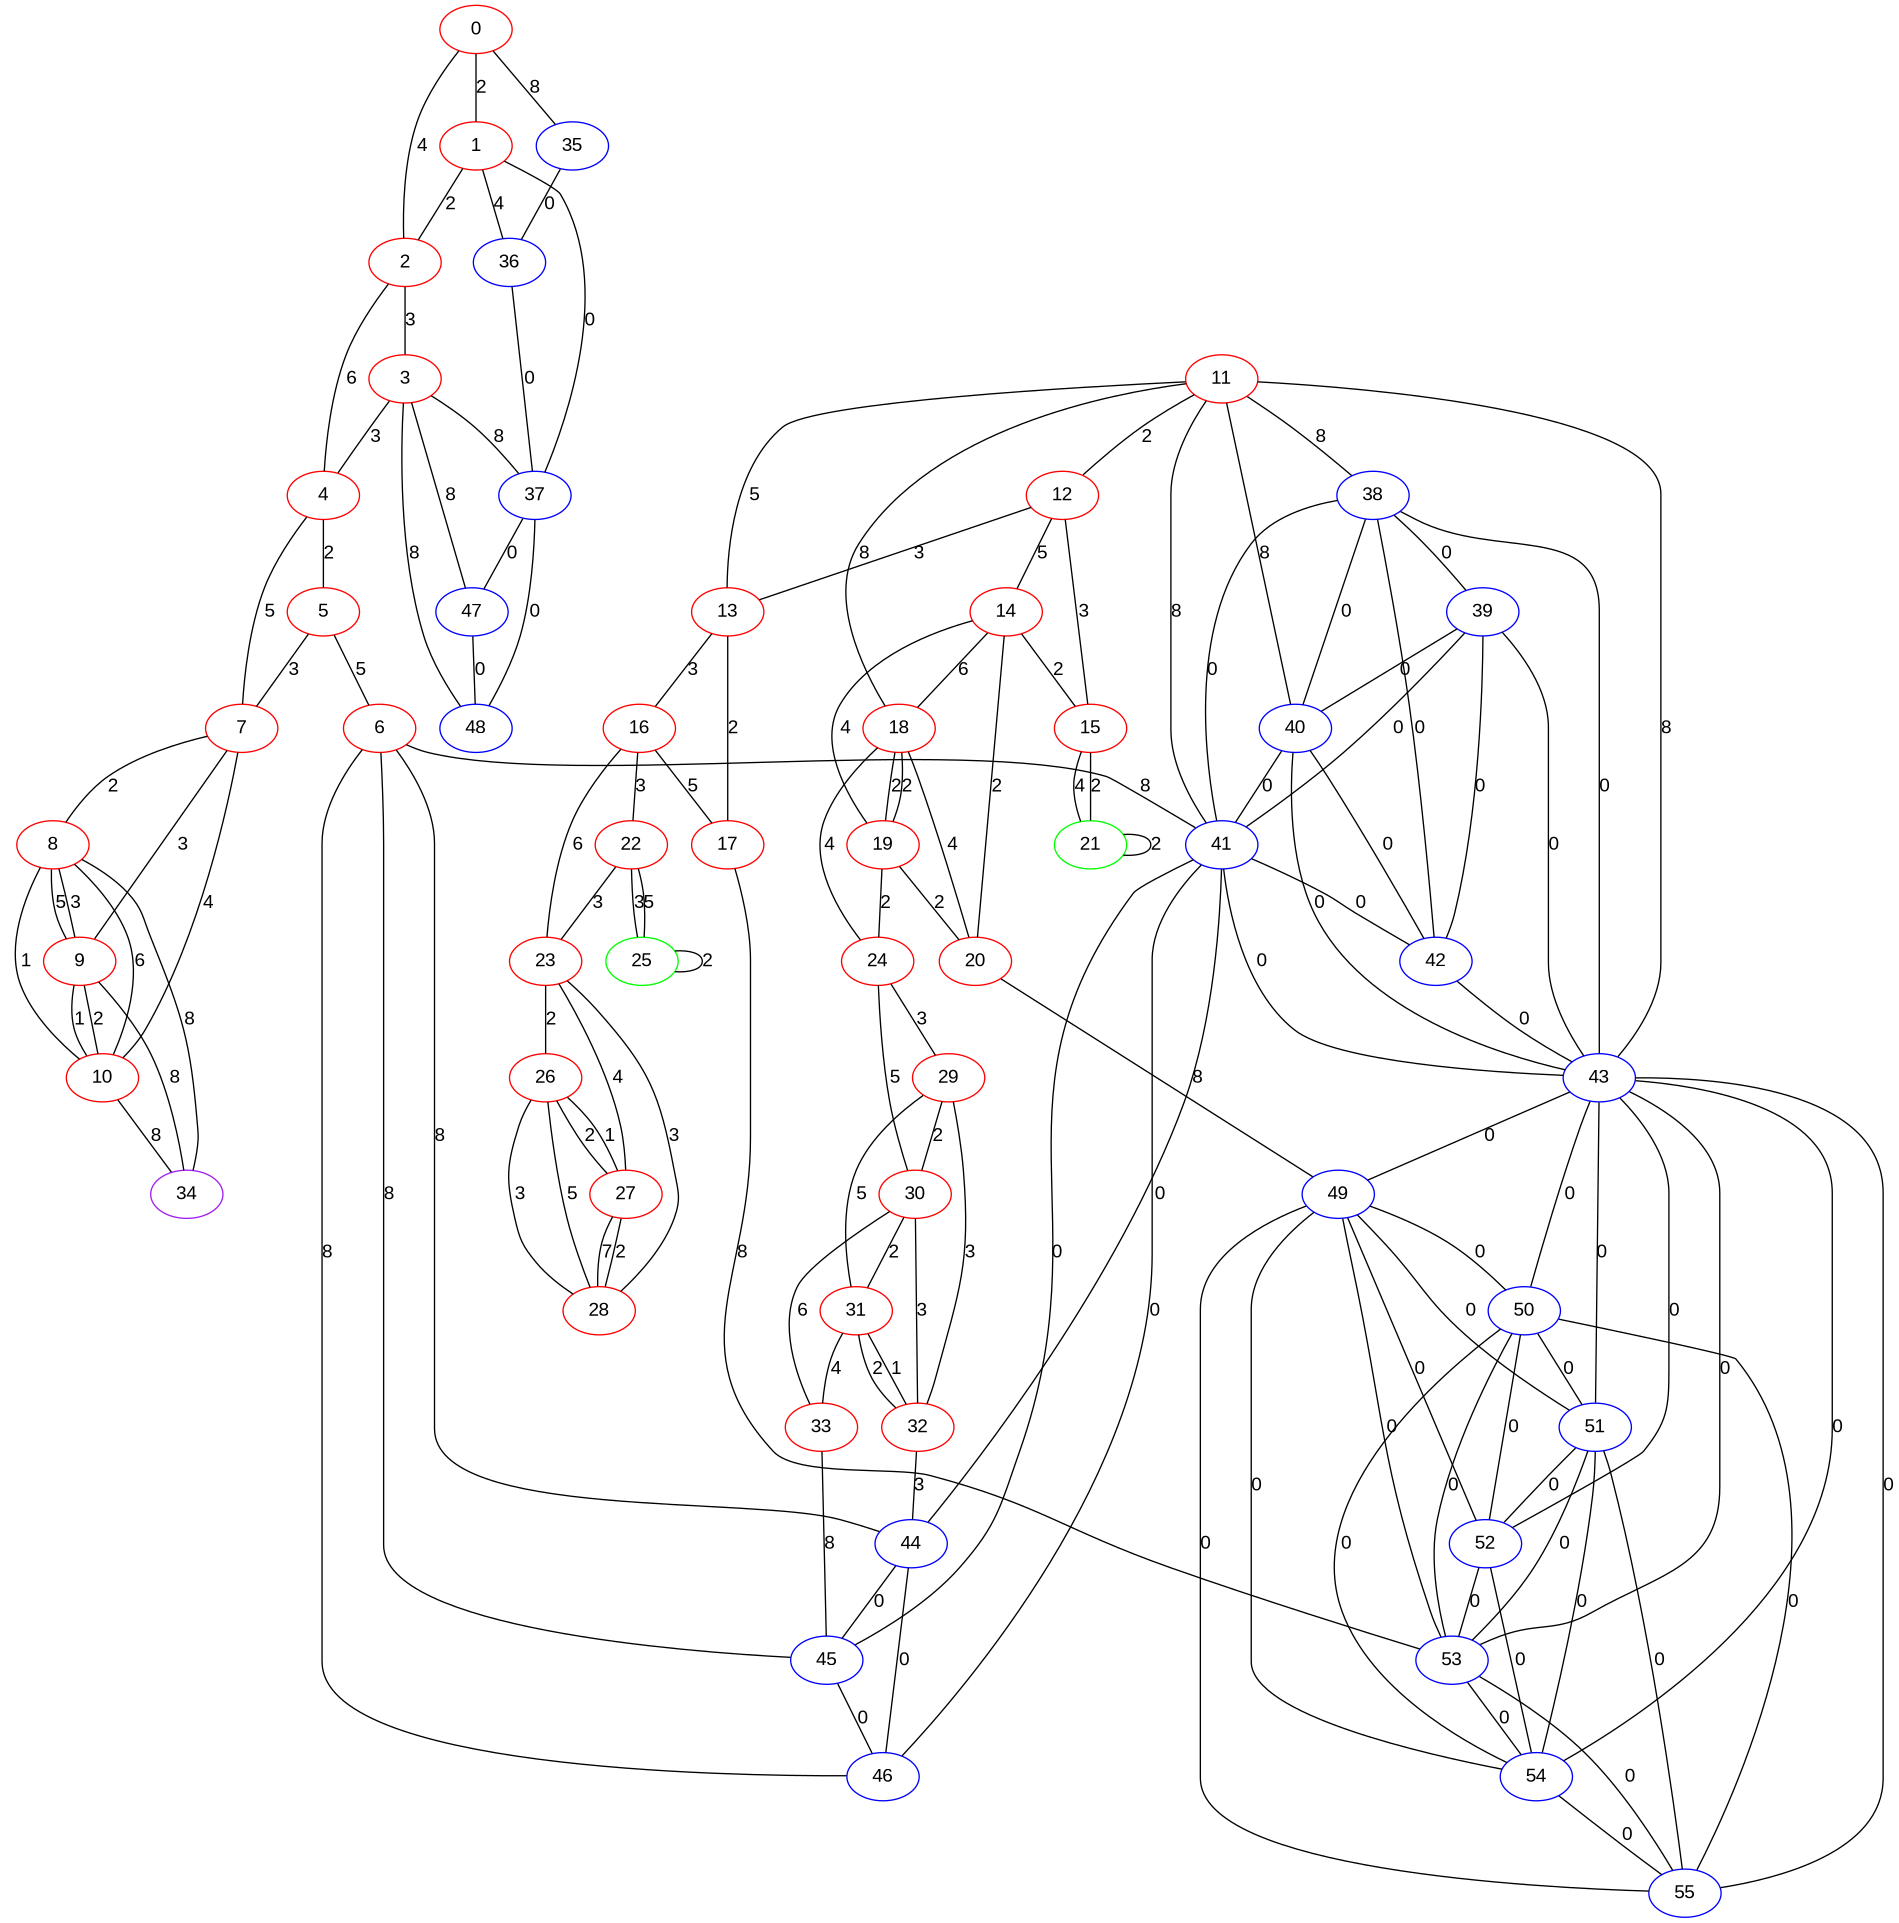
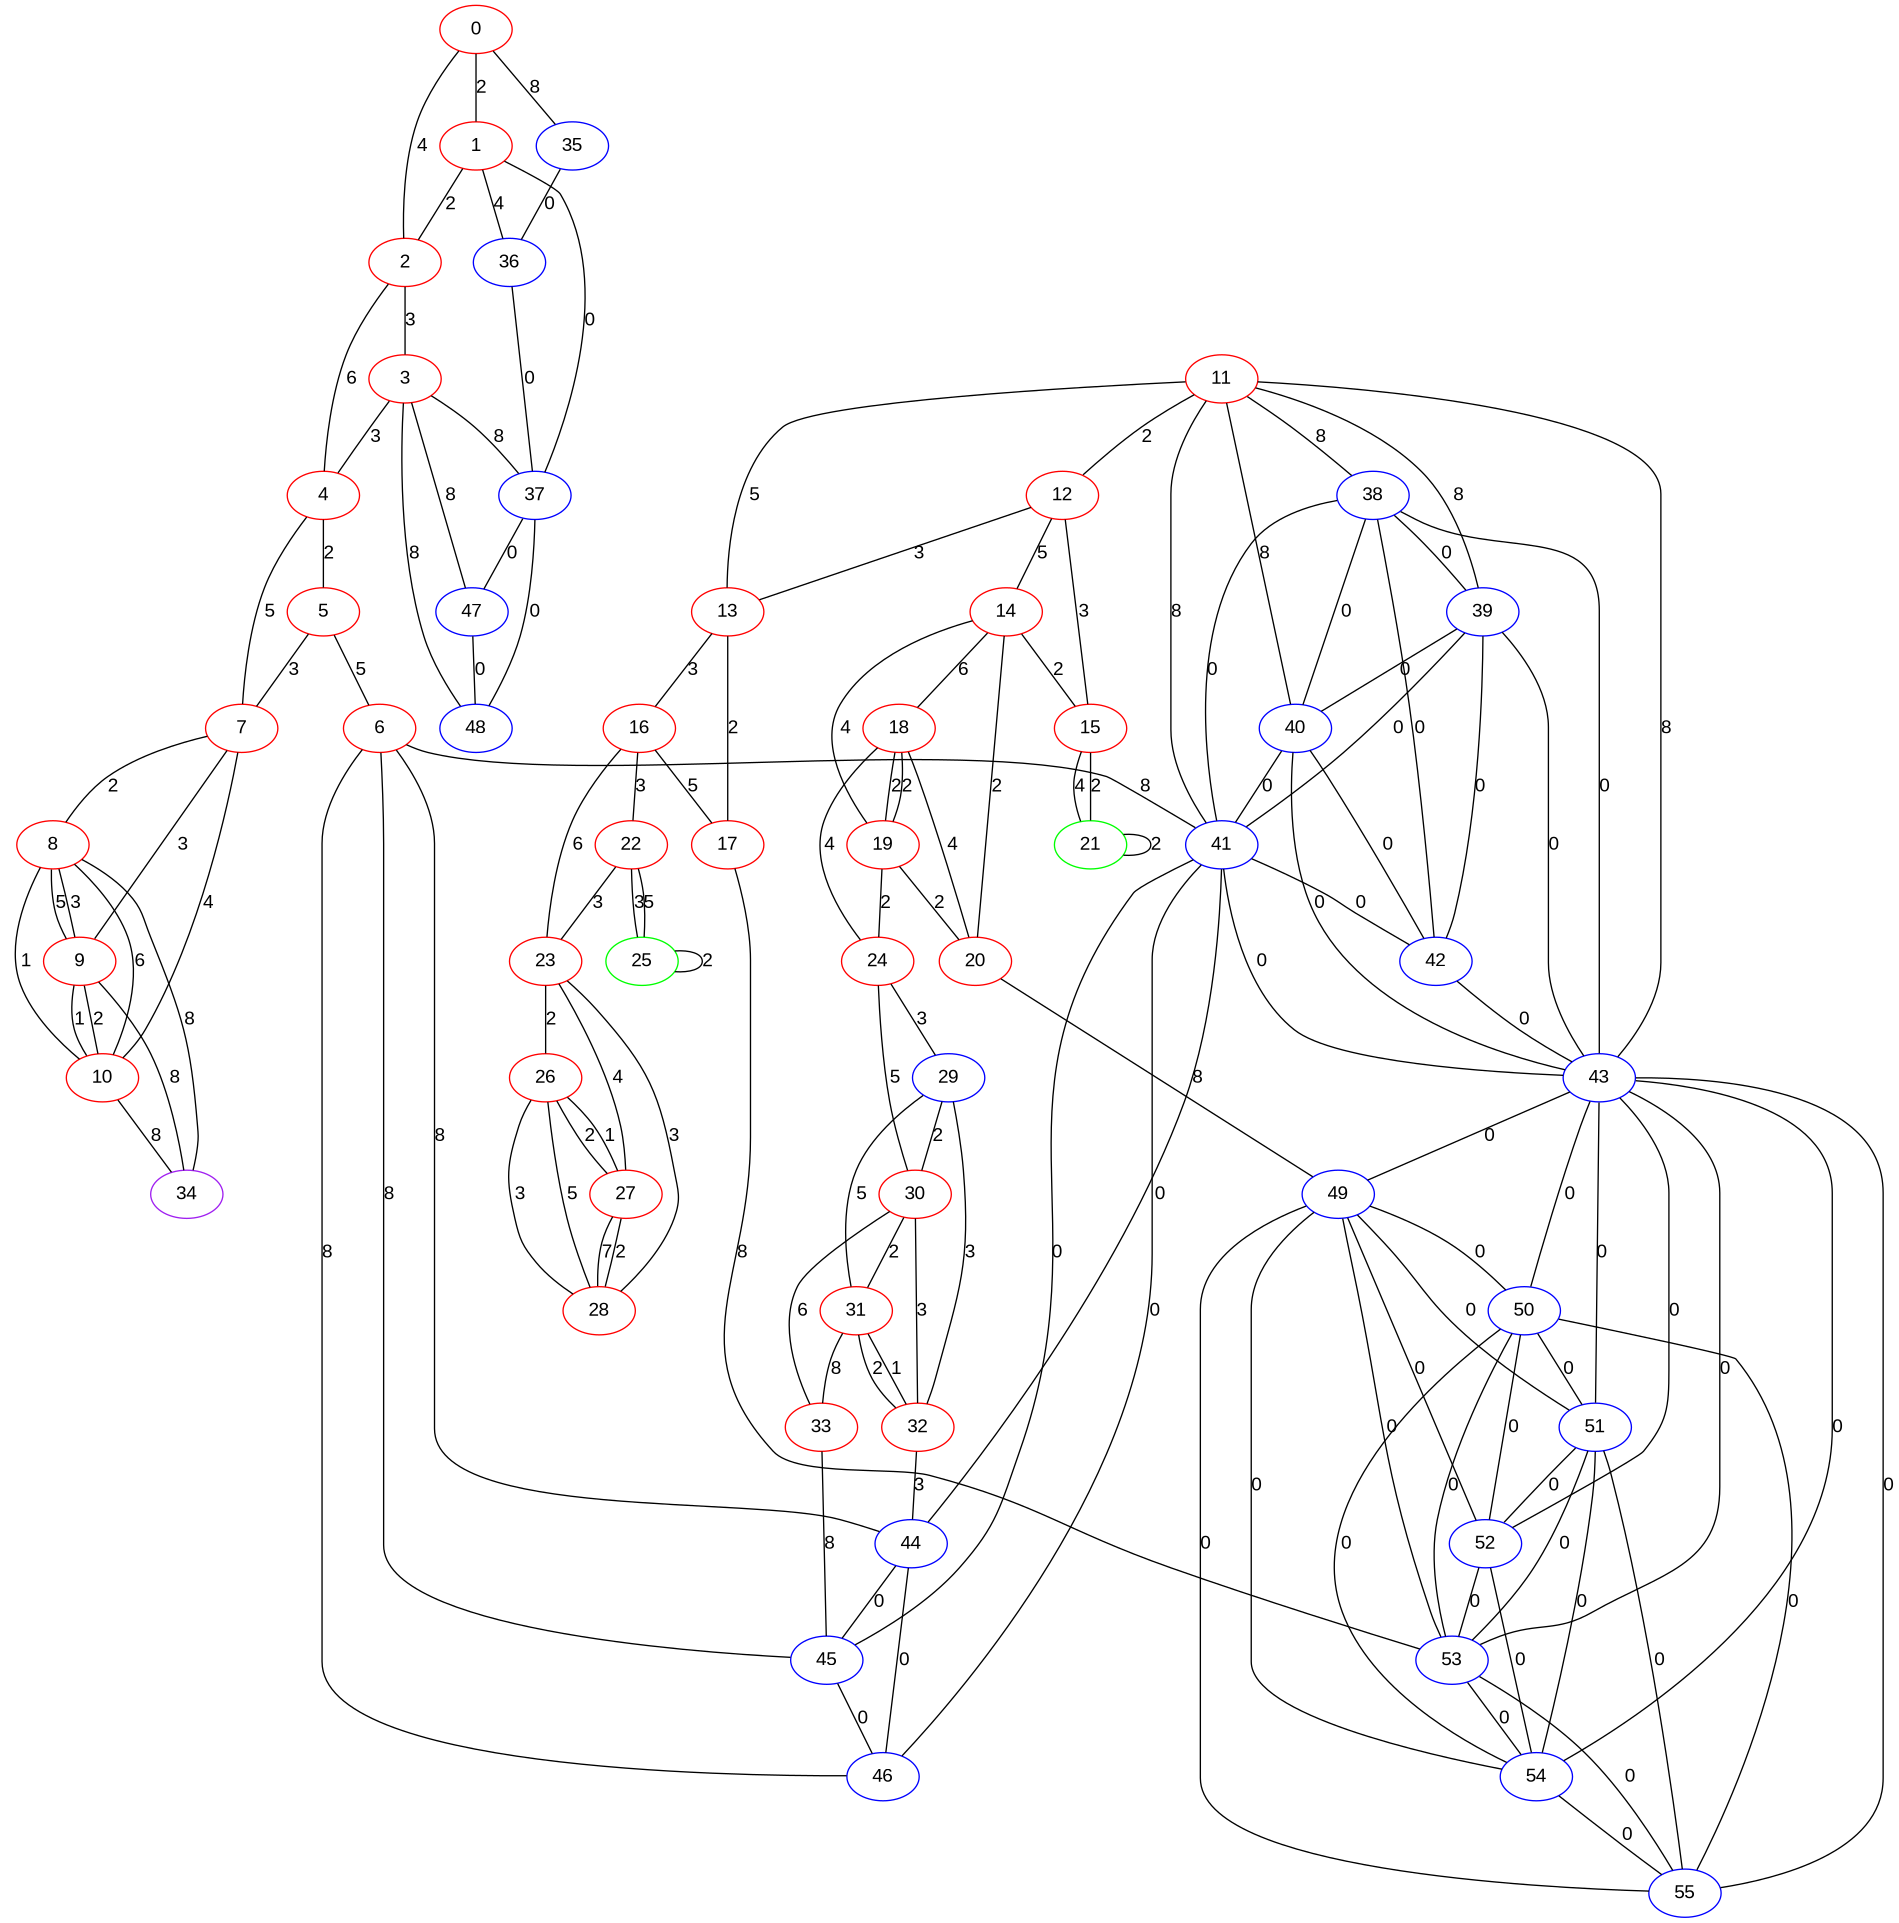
edge "11" -- "18": now "11" -- "39"
node "29": color red -> blue
edge "31" -- "33": label "4" -> "8"
